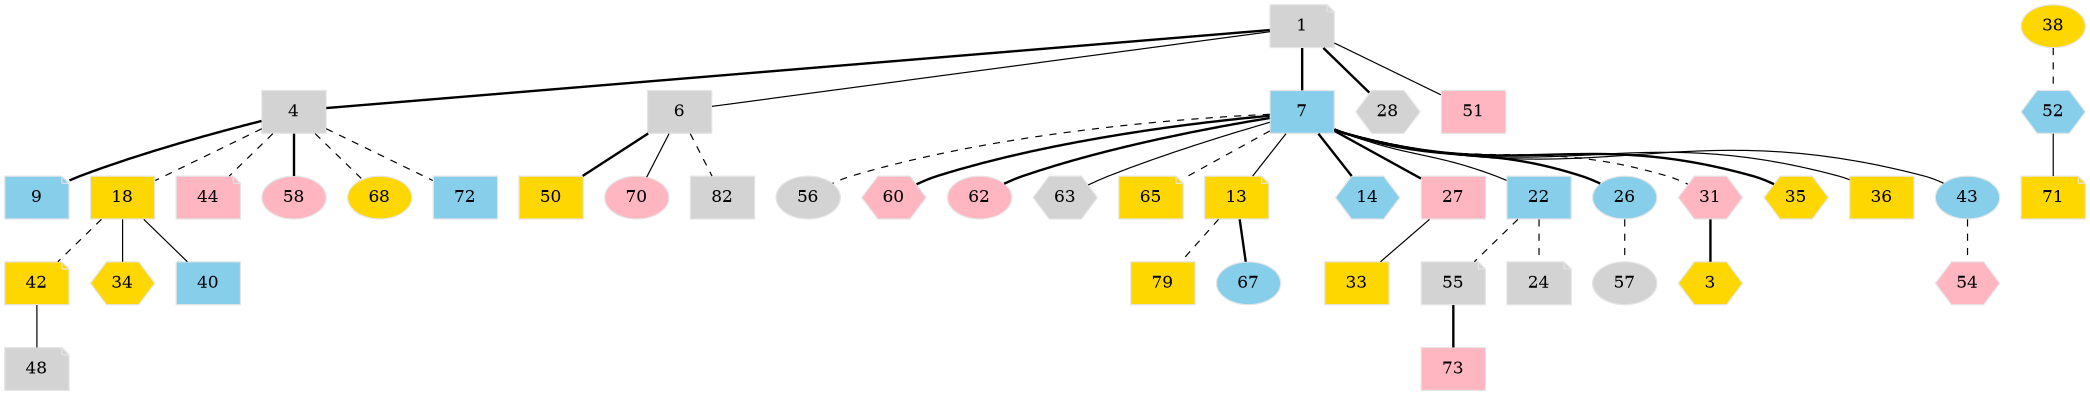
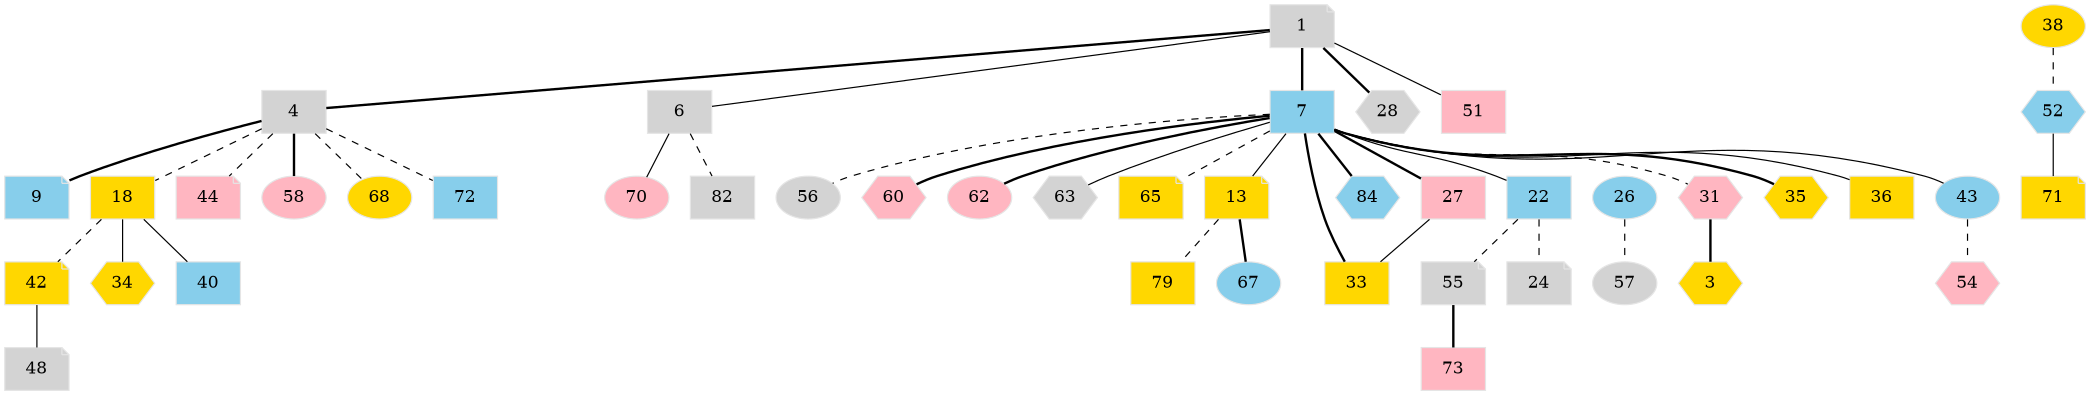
edge "7" -- "26": now "7" -- "33"
node "50": removed
node "14": label "14" -> "84"
